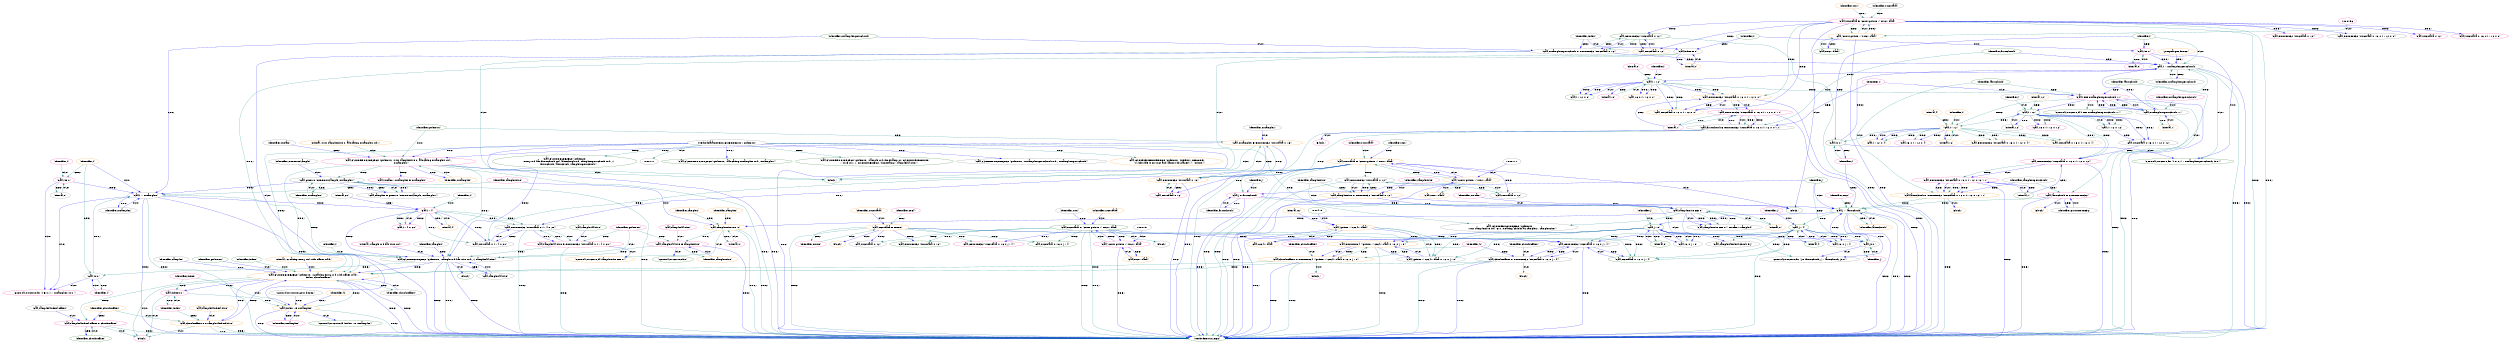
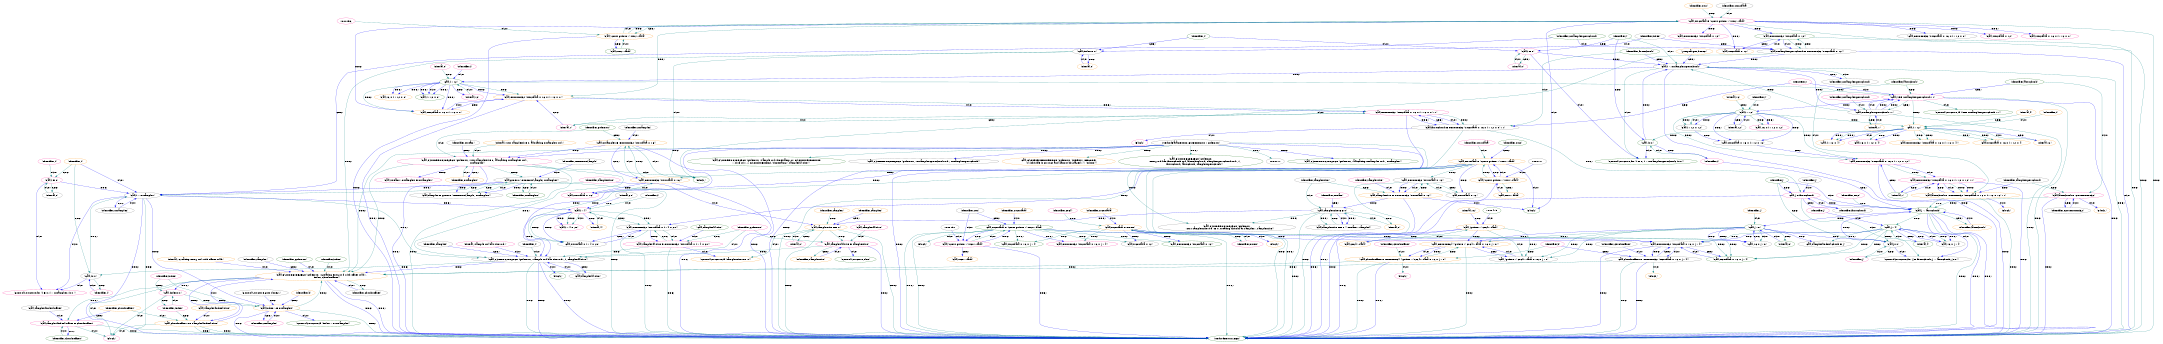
edge "(MethodParameterIn,GstQTDemux * qtdemux)" -> "1000117": label "AST: " -> "DDG: "
edge "(Call,stco->data)" -> "(Call,(const guint8 *) stco->data)": now "(Identifier,stts)" -> "(Call,(const guint8 *) stco->data)"
